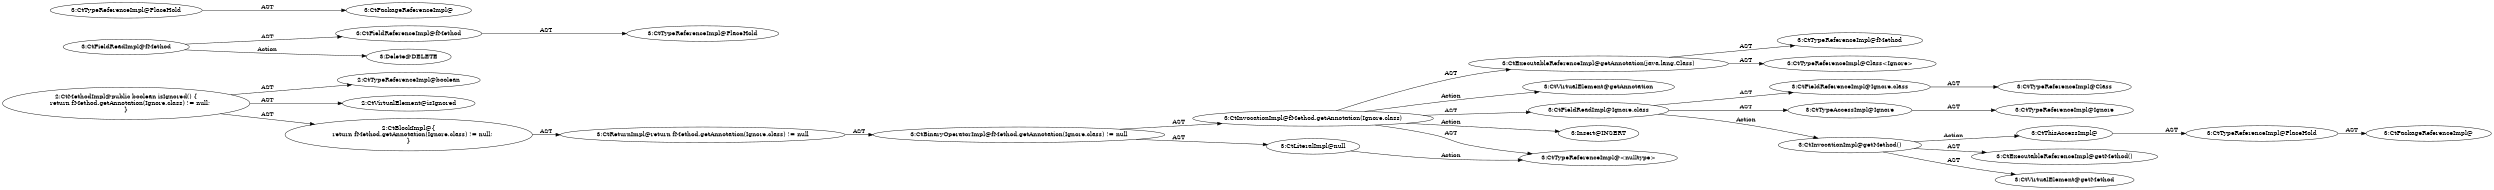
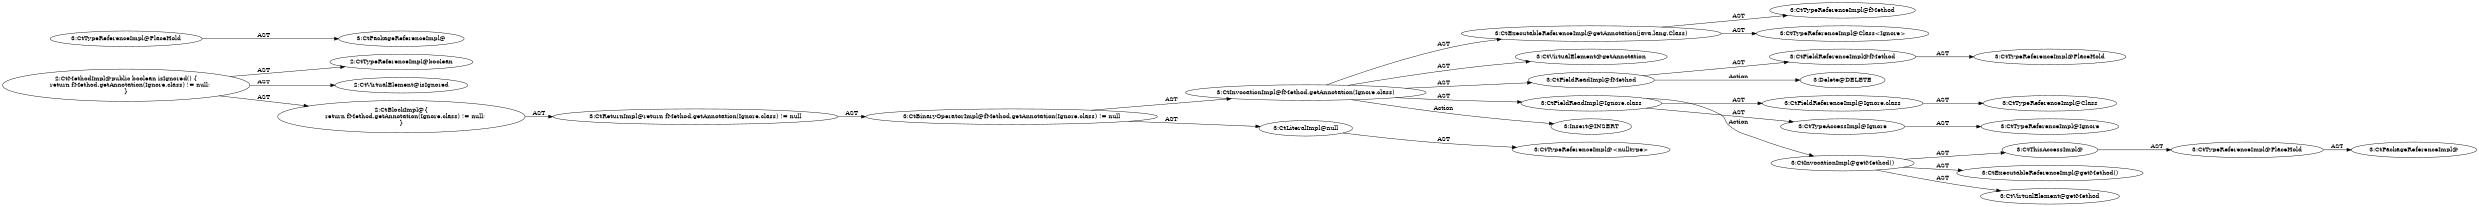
edge "3:CtInvocationImpl@fMethod.getAnnotation(Ignore.class)" -> "3:CtVirtualElement@getAnnotation": label "Action" -> "AST"
edge "3:CtInvocationImpl@getMethod()" -> "3:CtThisAccessImpl@": label "Action" -> "AST"
edge "3:CtInvocationImpl@fMethod.getAnnotation(Ignore.class)" -> "3:CtTypeReferenceImpl@<nulltype>": now "3:CtInvocationImpl@fMethod.getAnnotation(Ignore.class)" -> "3:CtFieldReadImpl@fMethod"
edge "3:CtLiteralImpl@null" -> "3:CtTypeReferenceImpl@<nulltype>": label "Action" -> "AST"
